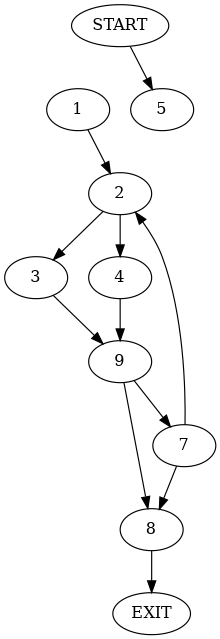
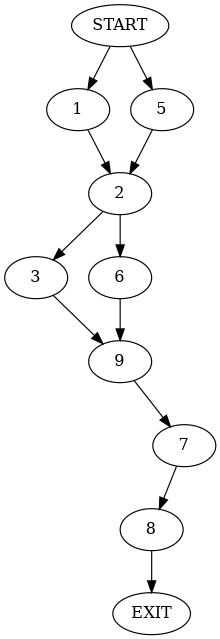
edge "START" -> "1": added
node "4": label "4" -> "6"
edge "7" -> "2": now "5" -> "2"
edge "9" -> "8": removed
